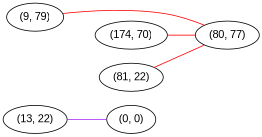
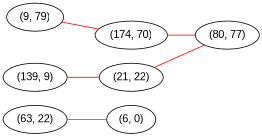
edge "(9, 79)" -- "(80, 77)": now "(9, 79)" -- "(174, 70)"
node "(139, 9)": added
node "(81, 22)": label "(81, 22)" -> "(21, 22)"
node "(13, 22)": label "(13, 22)" -> "(63, 22)"
node "(0, 0)": label "(0, 0)" -> "(6, 0)"
